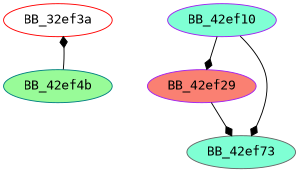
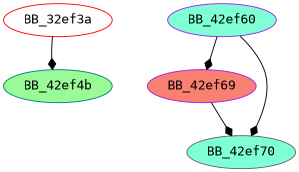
node "BB_42ef10": label "BB_42ef10" -> "BB_42ef60"
edge "BB_42ef4b" -> "BB_32ef3a": reversed
node "BB_42ef29": label "BB_42ef29" -> "BB_42ef69"
node "BB_42ef73": label "BB_42ef73" -> "BB_42ef70"
